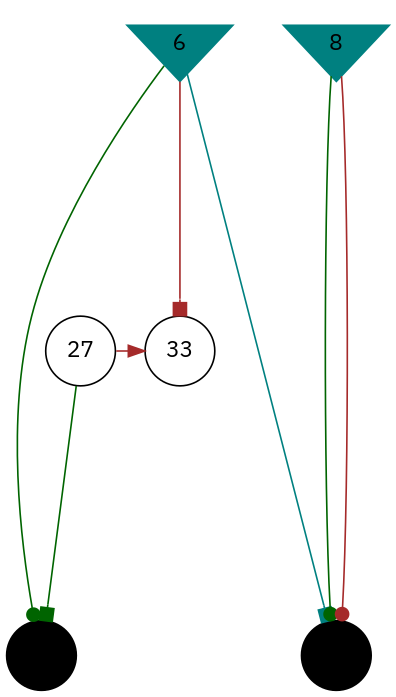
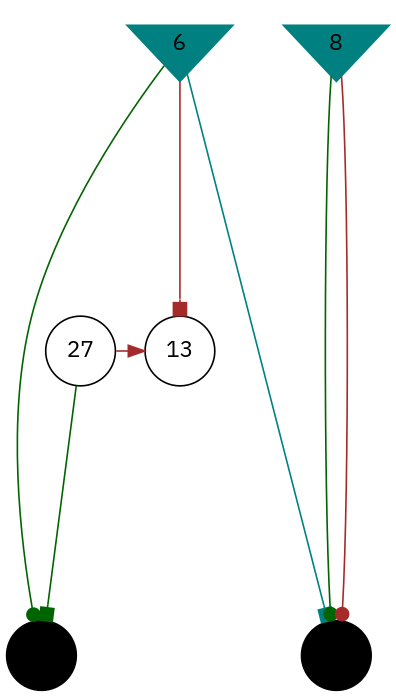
node "33": label "33" -> "13"
